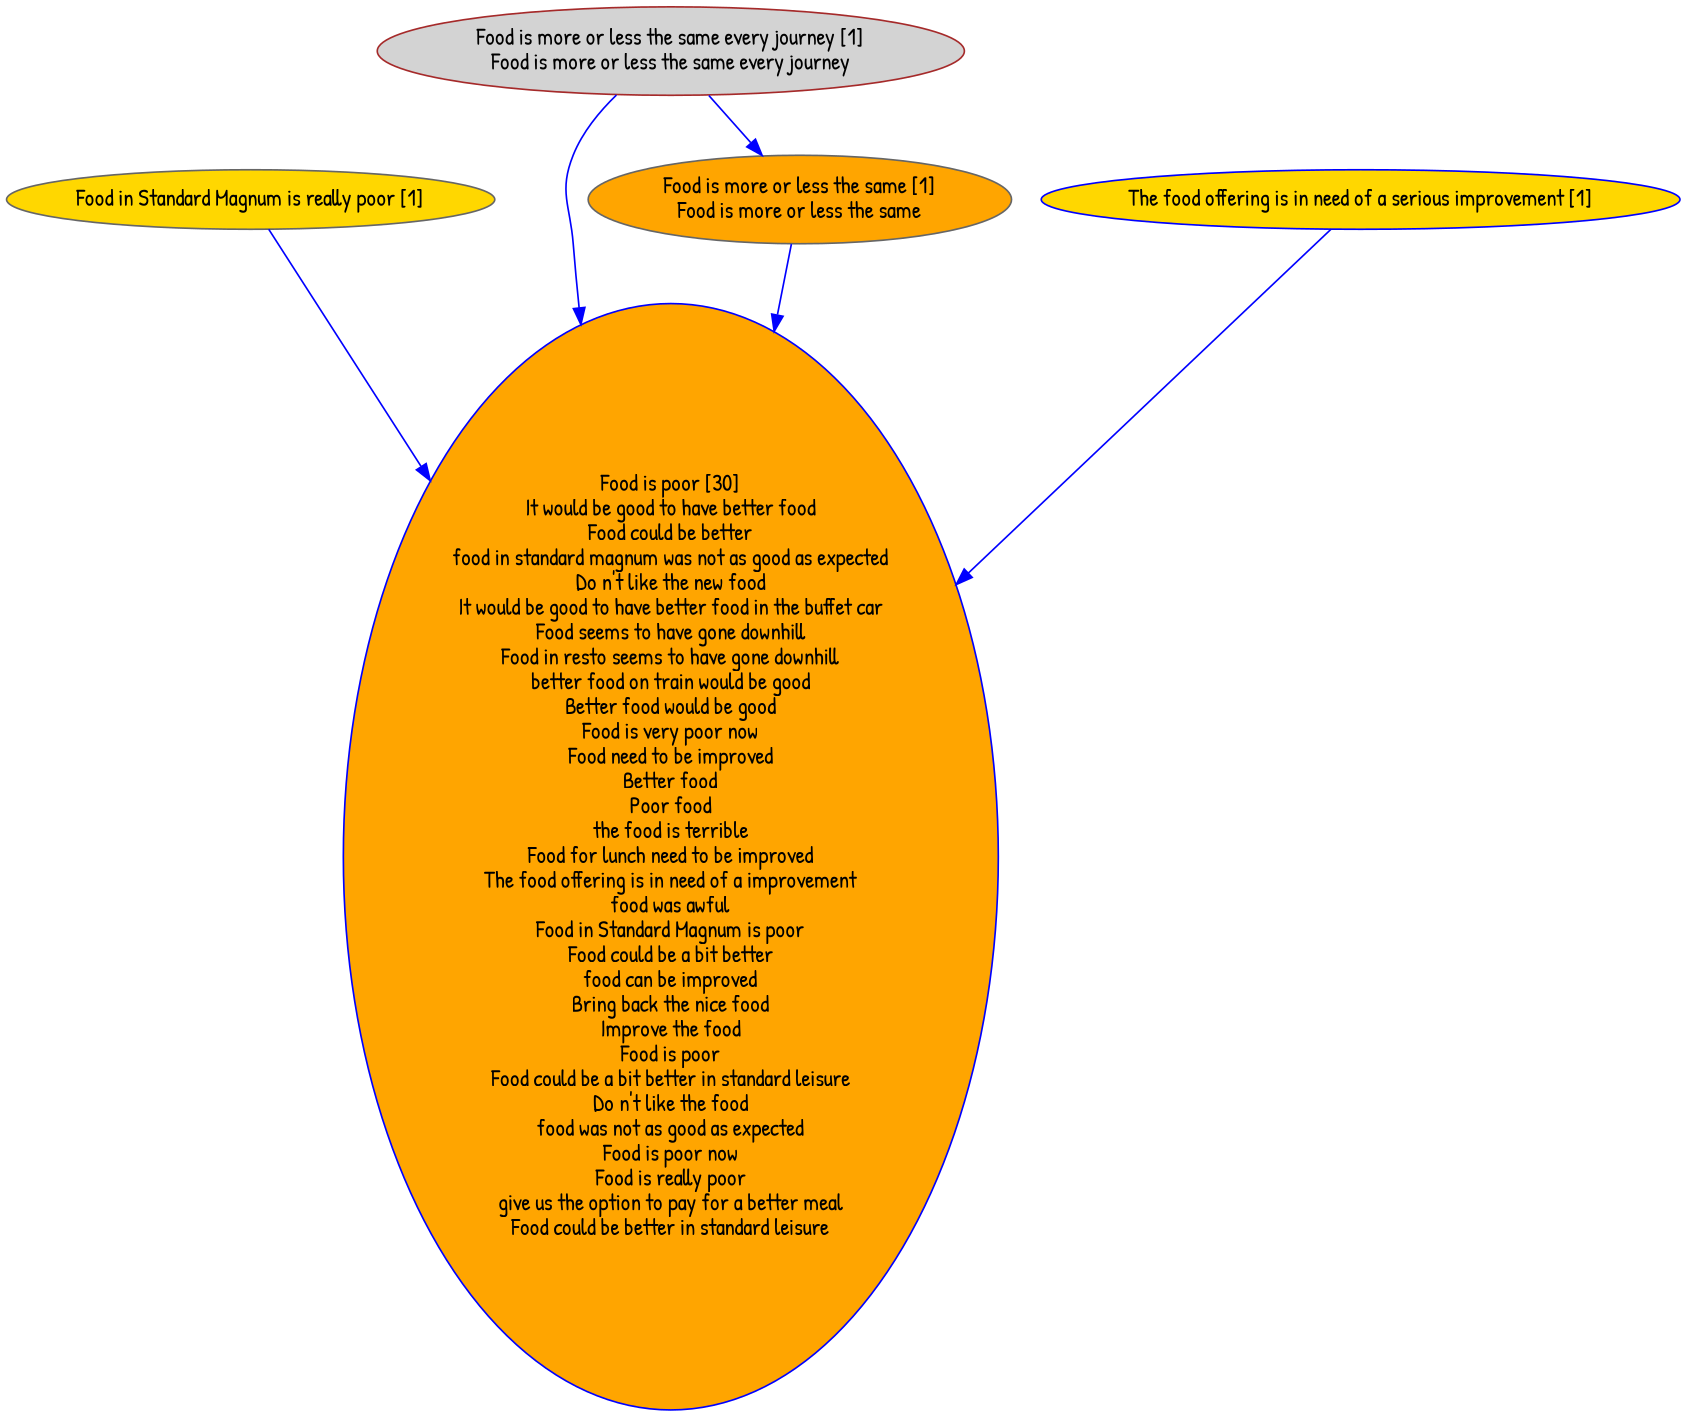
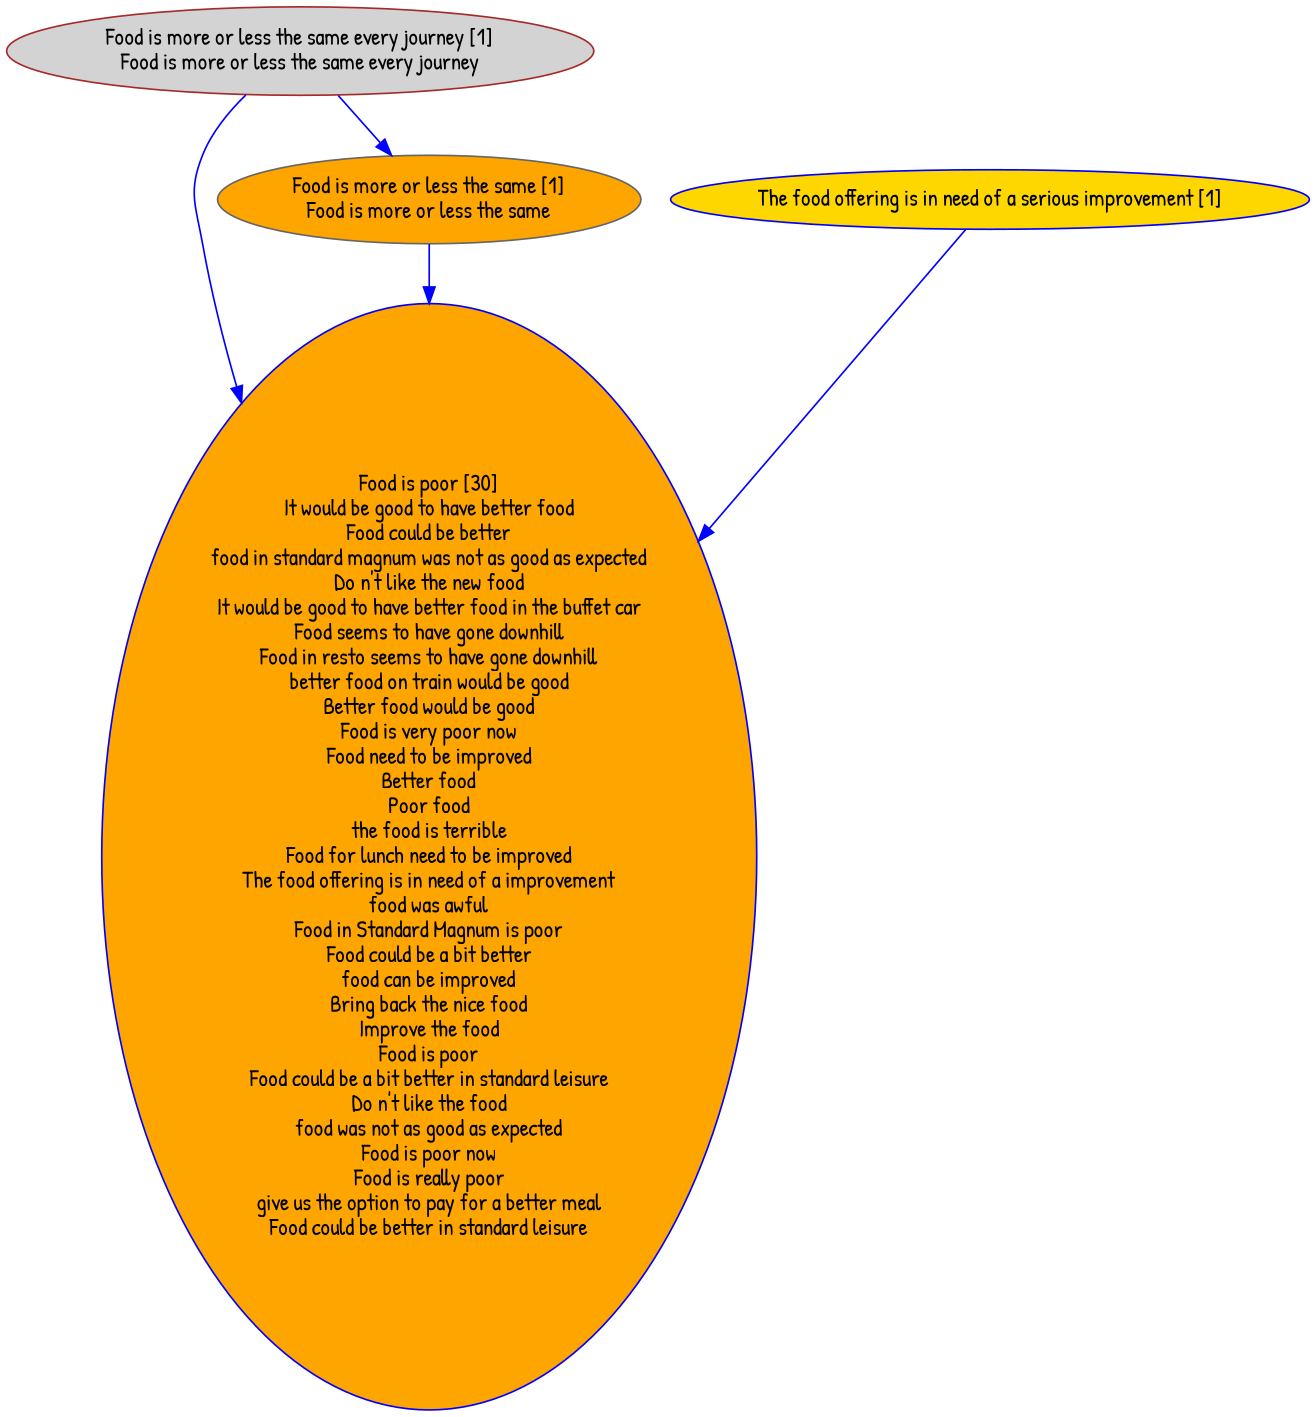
node "Food in Standard Magnum is really poor [1]": removed
